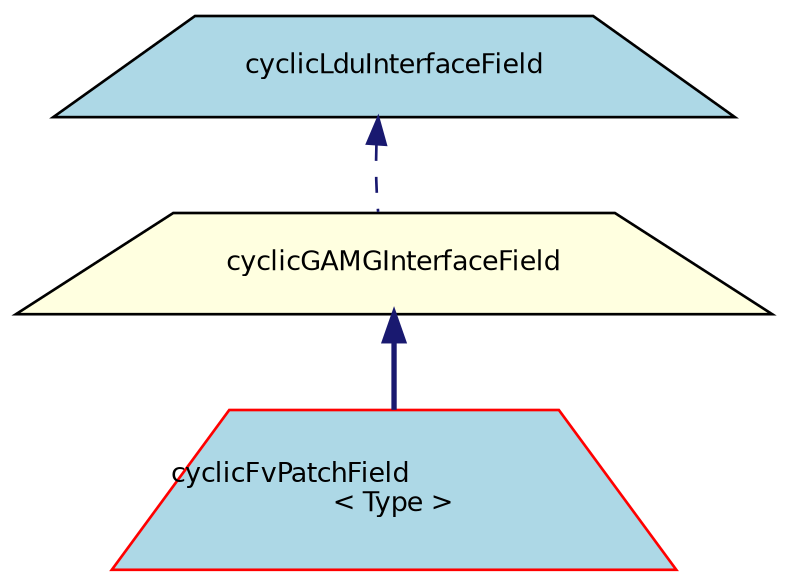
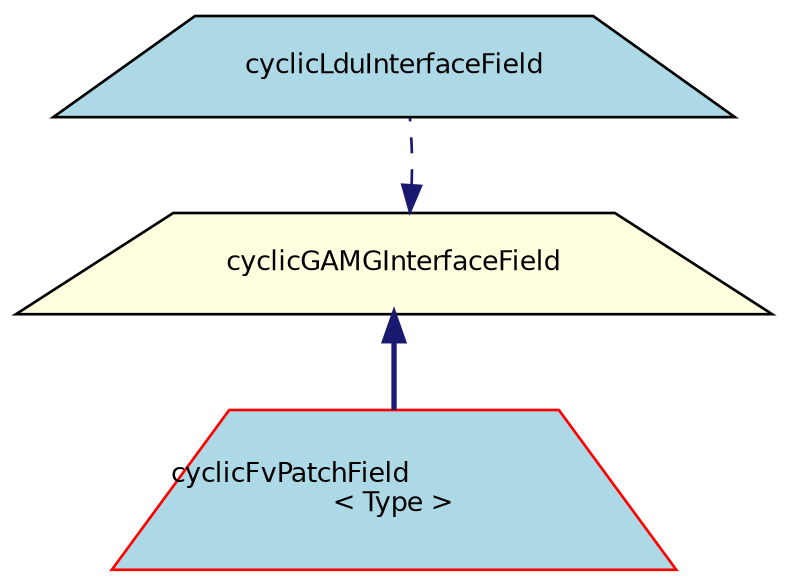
edge "cyclicGAMGInterfaceField" -> "cyclicLduInterfaceField": reversed
